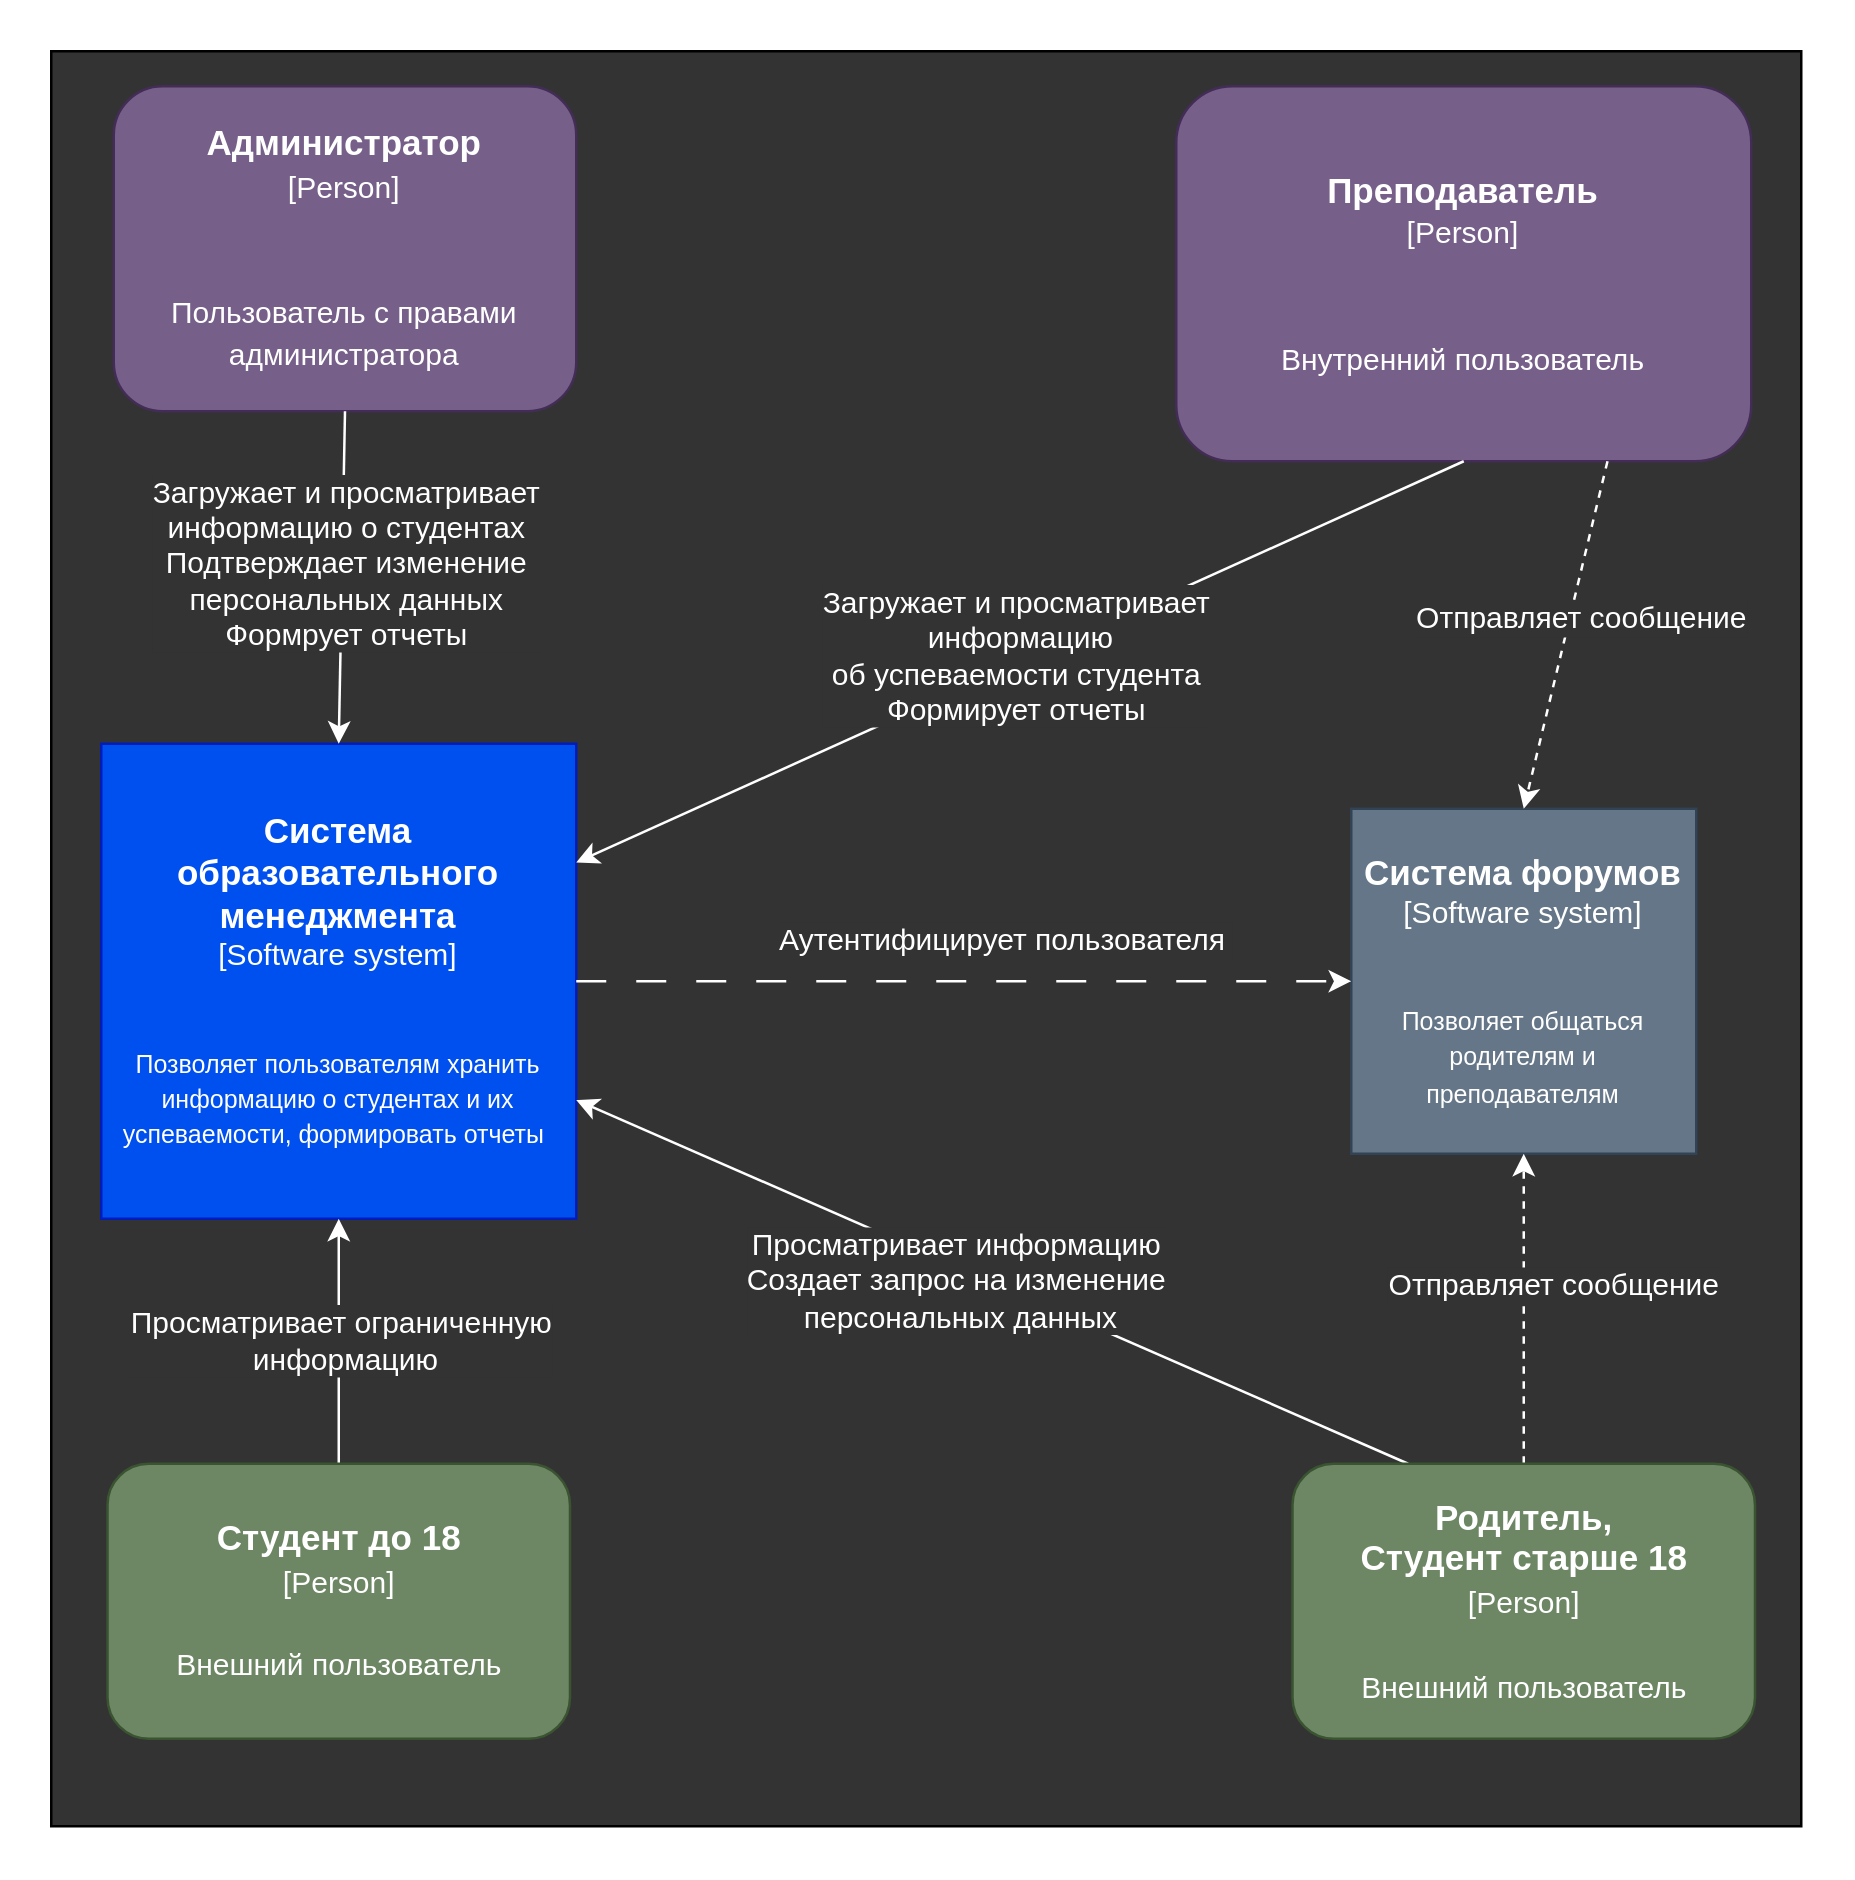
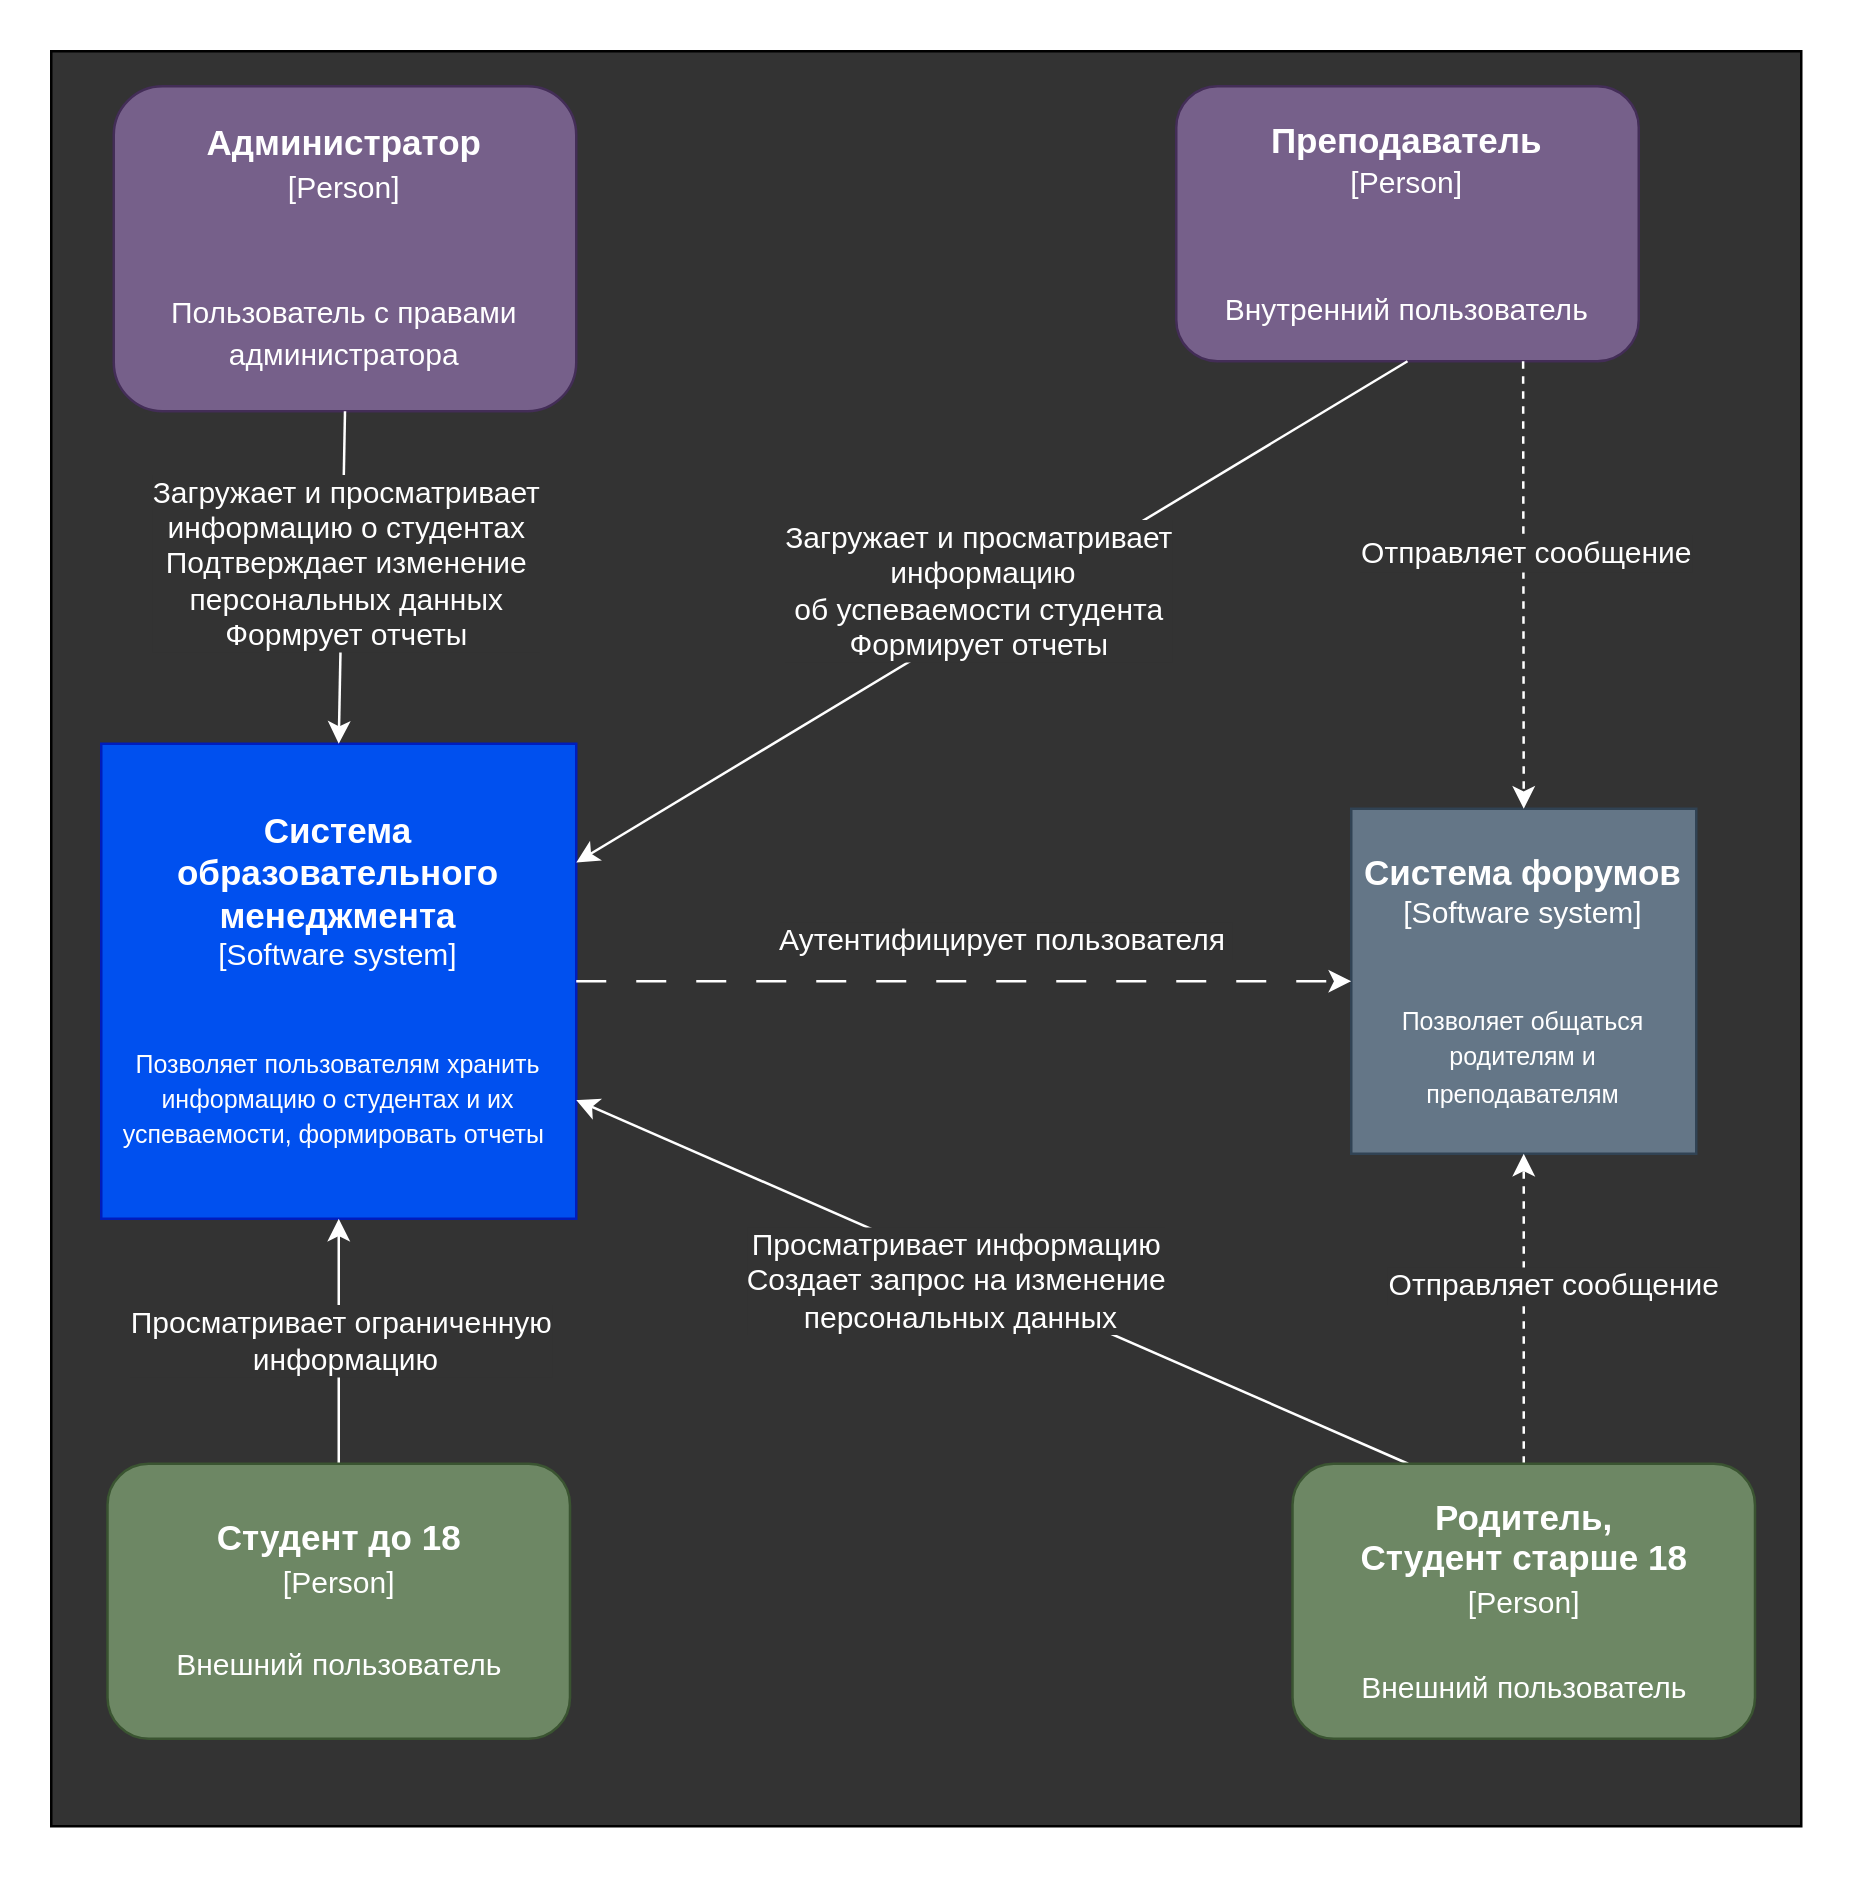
node "Преподаватель [Person] Внутренний пользователь": size 575x375 -> 463x275
